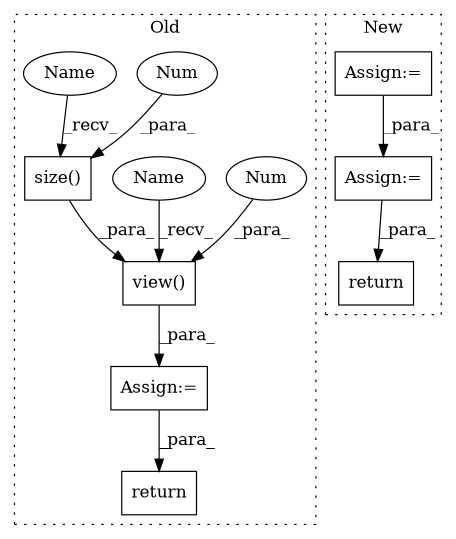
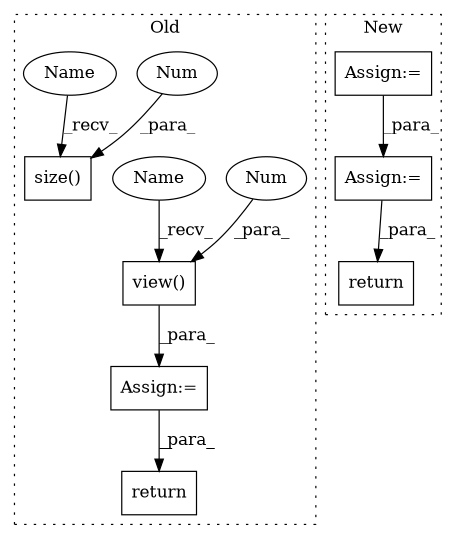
edge "size()" -> "view()": removed, label "_para_"
